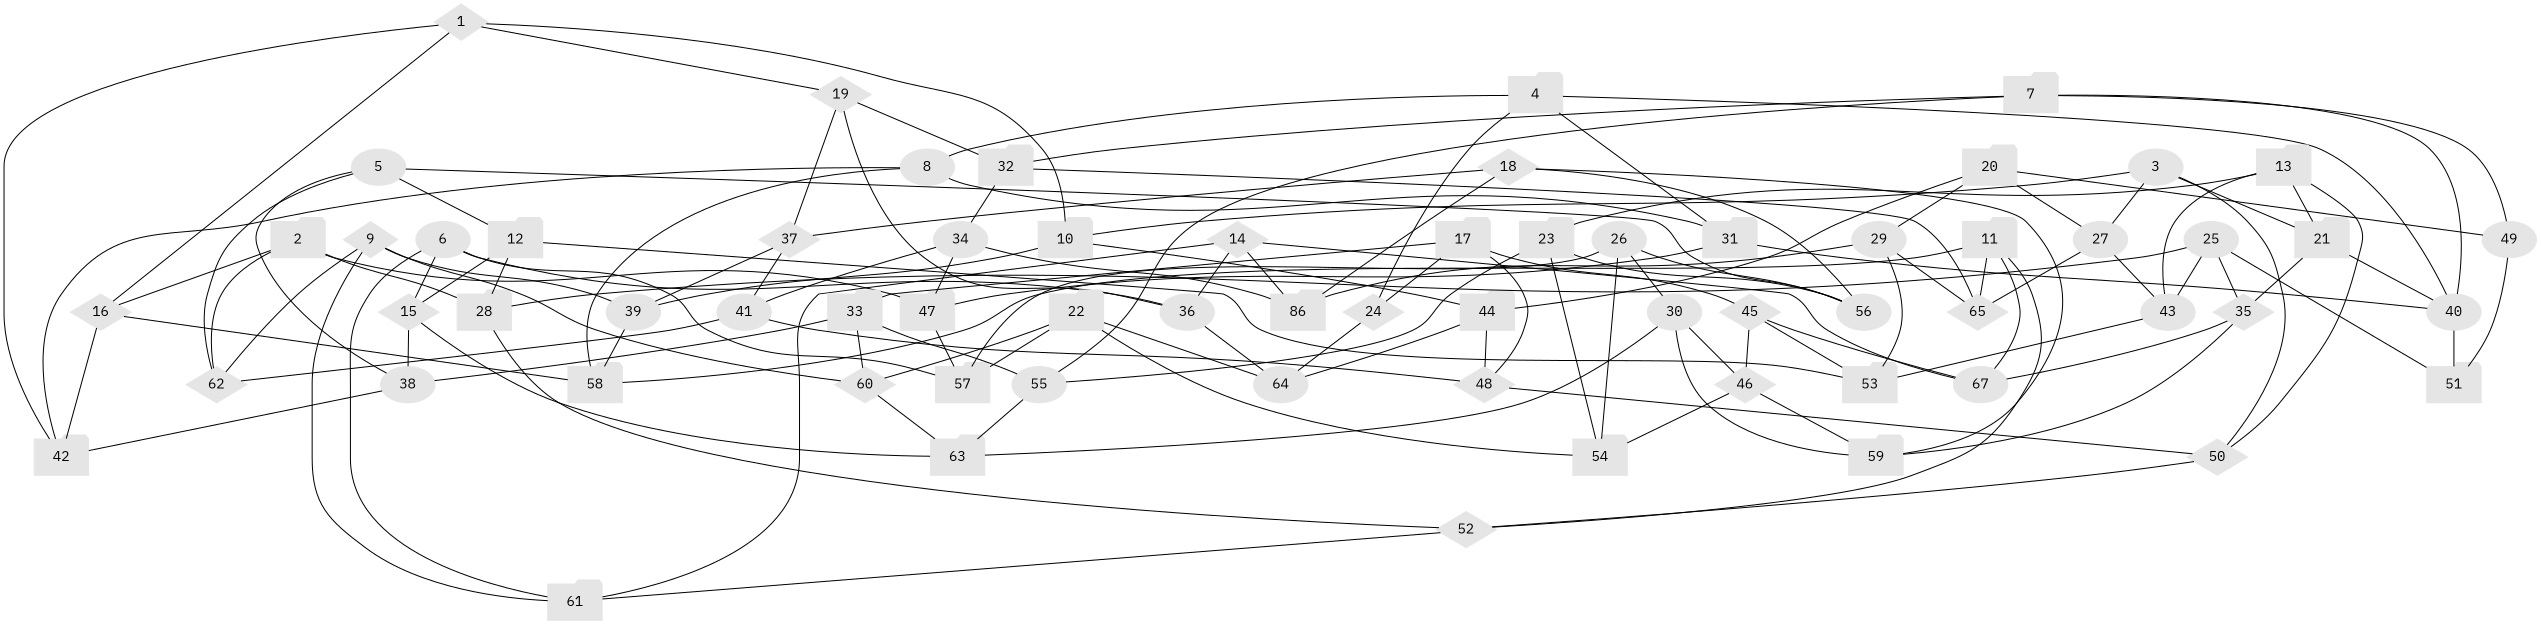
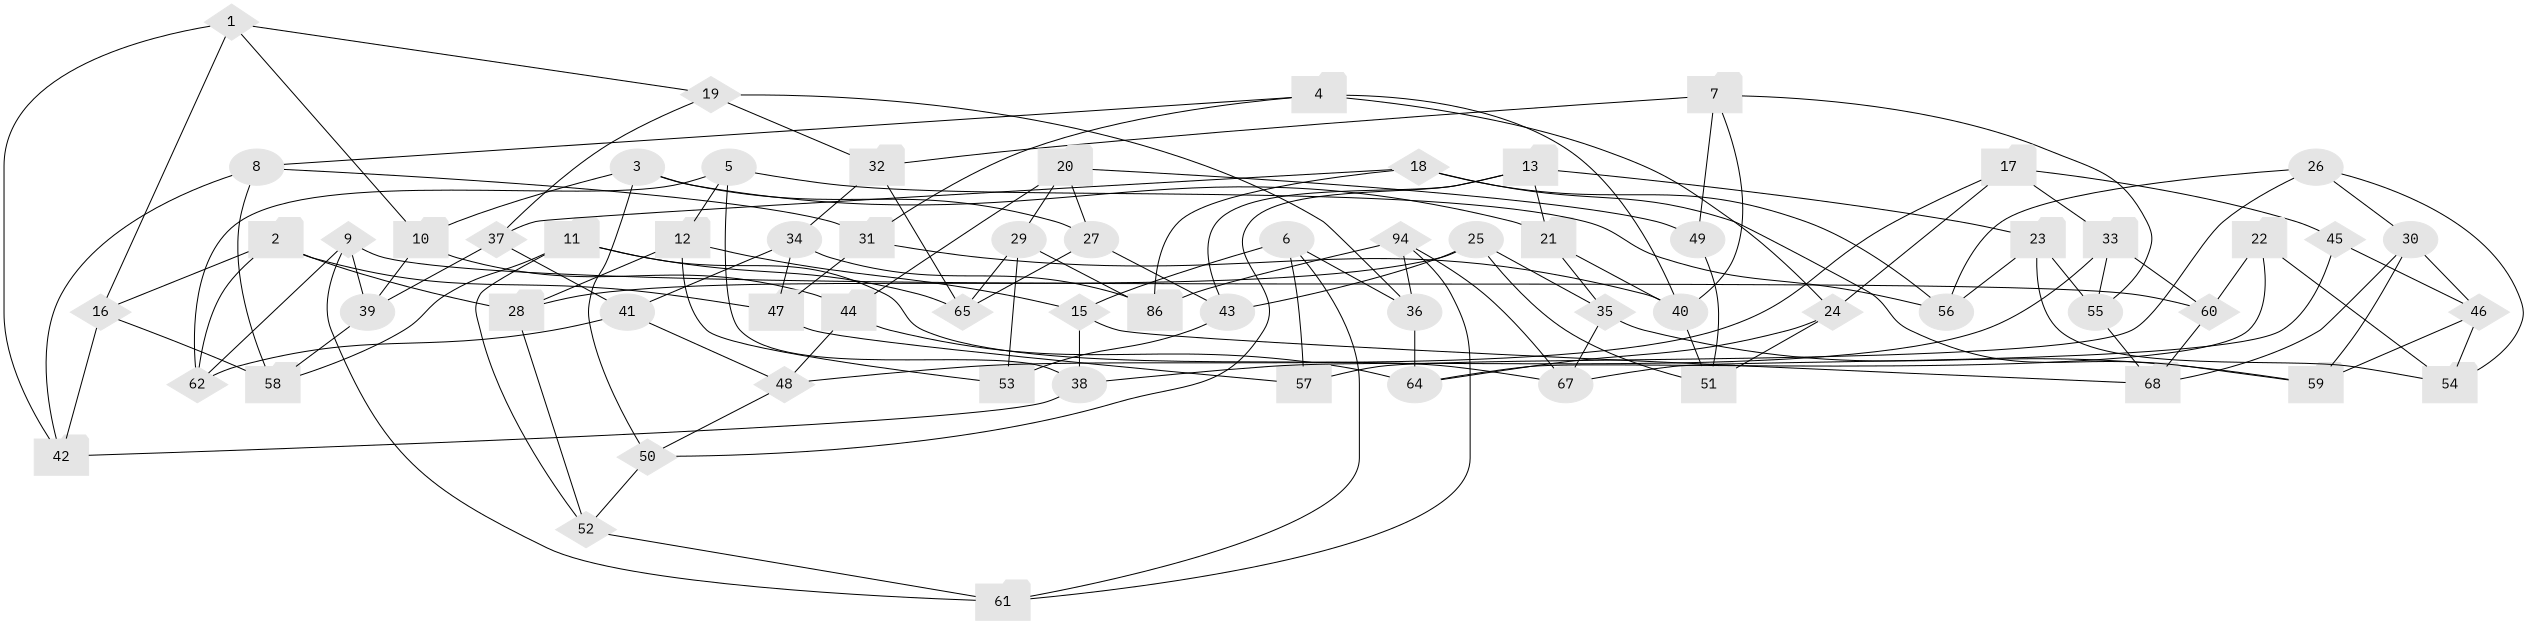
node "14": label "14" -> "94"
edge "22" -- "57": removed
edge "24" -- "51": added
edge "45" -- "53": removed
node "63": label "63" -> "68"
